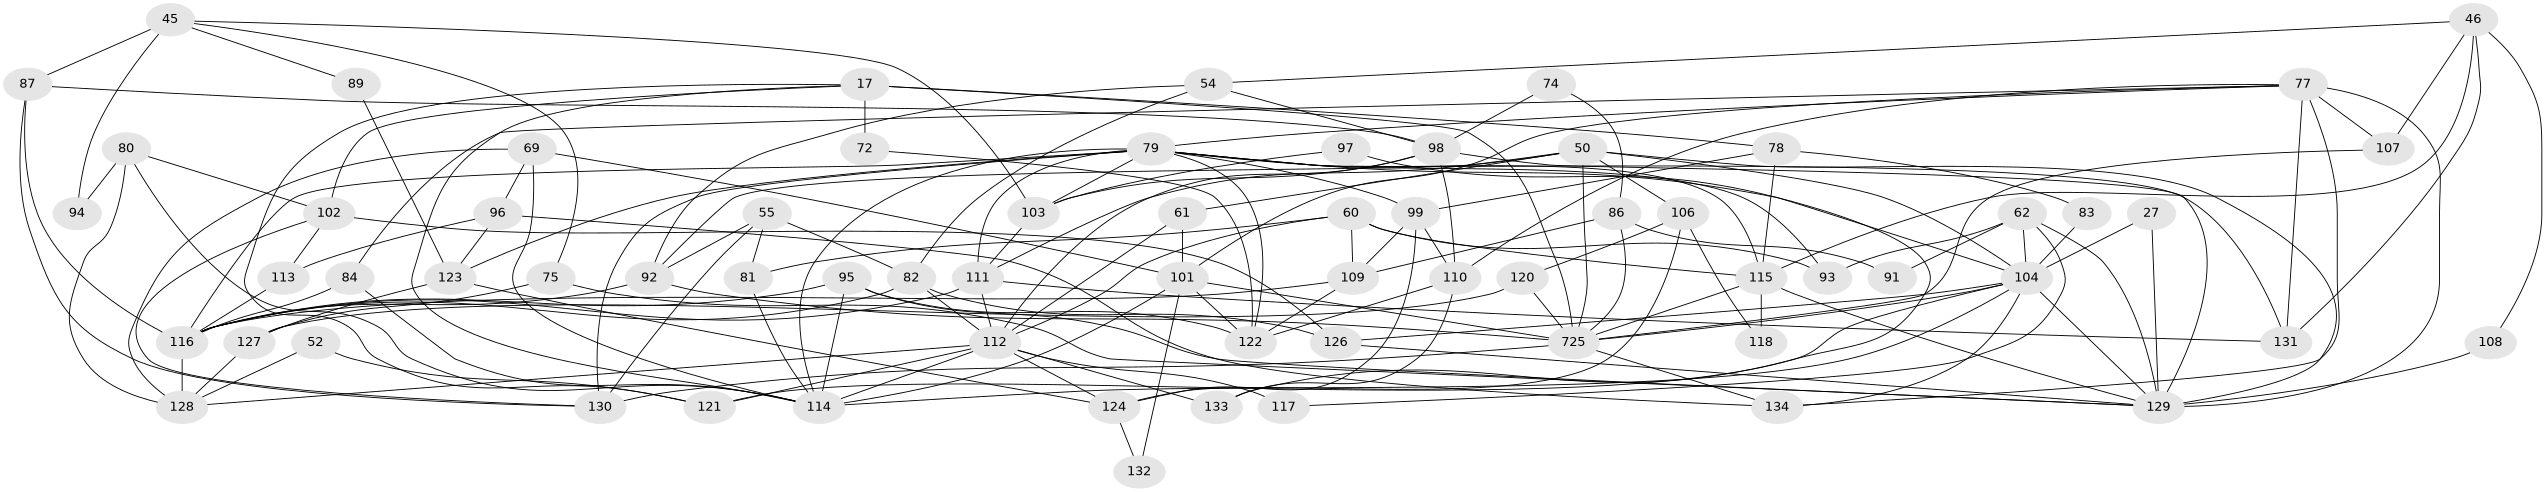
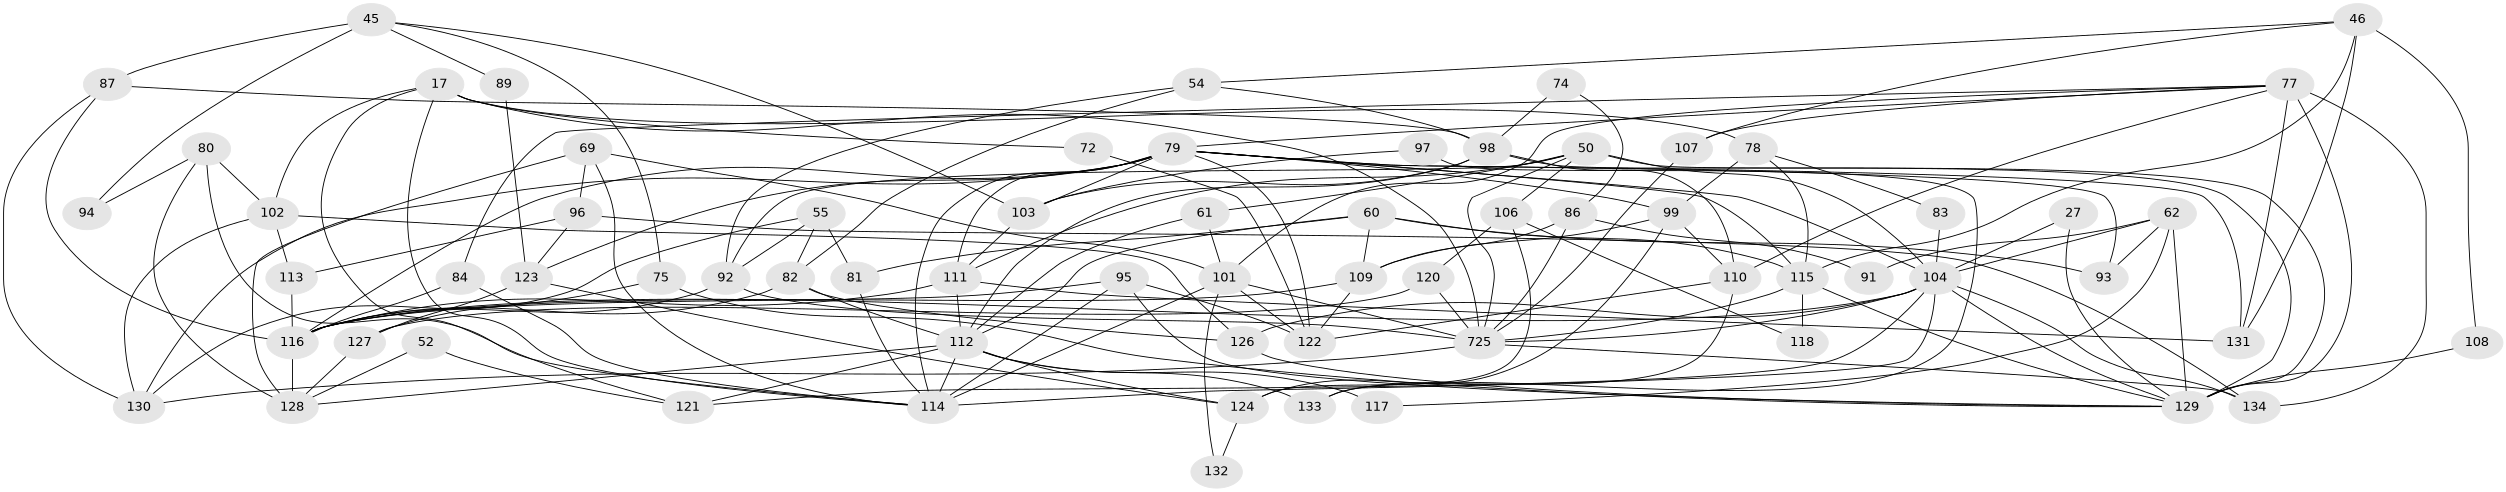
edge "104" -- "116": added
